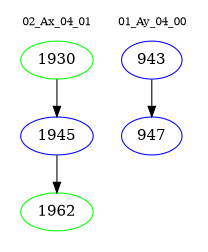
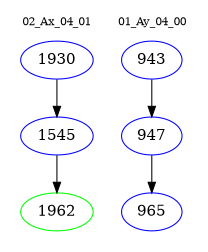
node "1930": color green -> blue
node "1945": label "1945" -> "1545"
node "965": added
